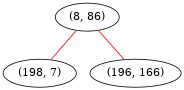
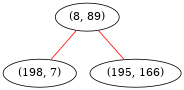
node "(8, 86)": label "(8, 86)" -> "(8, 89)"
node "(196, 166)": label "(196, 166)" -> "(195, 166)"
